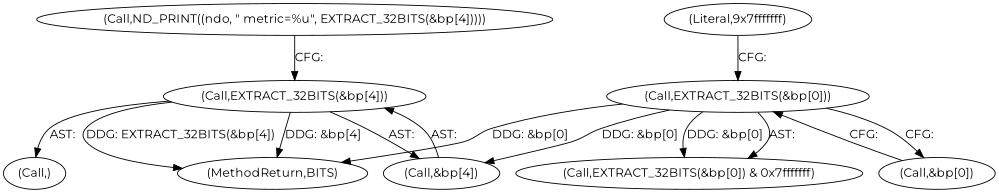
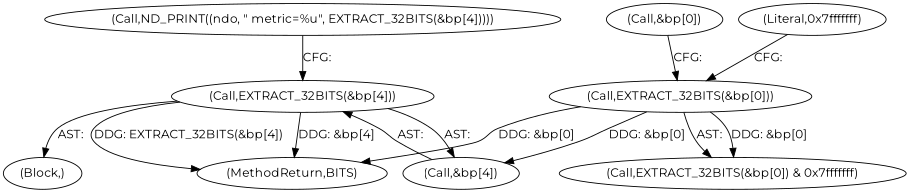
node "(Literal,9x7fffffff)": label "(Literal,9x7fffffff)" -> "(Literal,0x7fffffff)"
edge "(Call,EXTRACT_32BITS(&bp[0]))" -> "(Call,&bp[0])": removed, label "CFG:"
node "(Call,)": label "(Call,)" -> "(Block,)"
